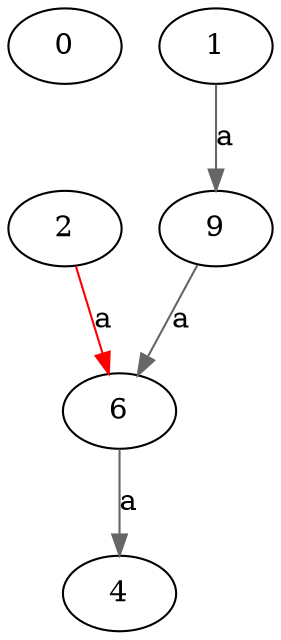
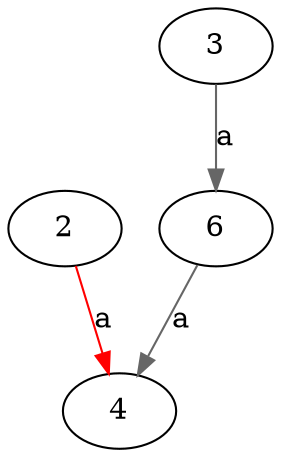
node "0": removed
node "1": removed
node "9": label "9" -> "3"
edge "2" -> "6": now "2" -> "4"
